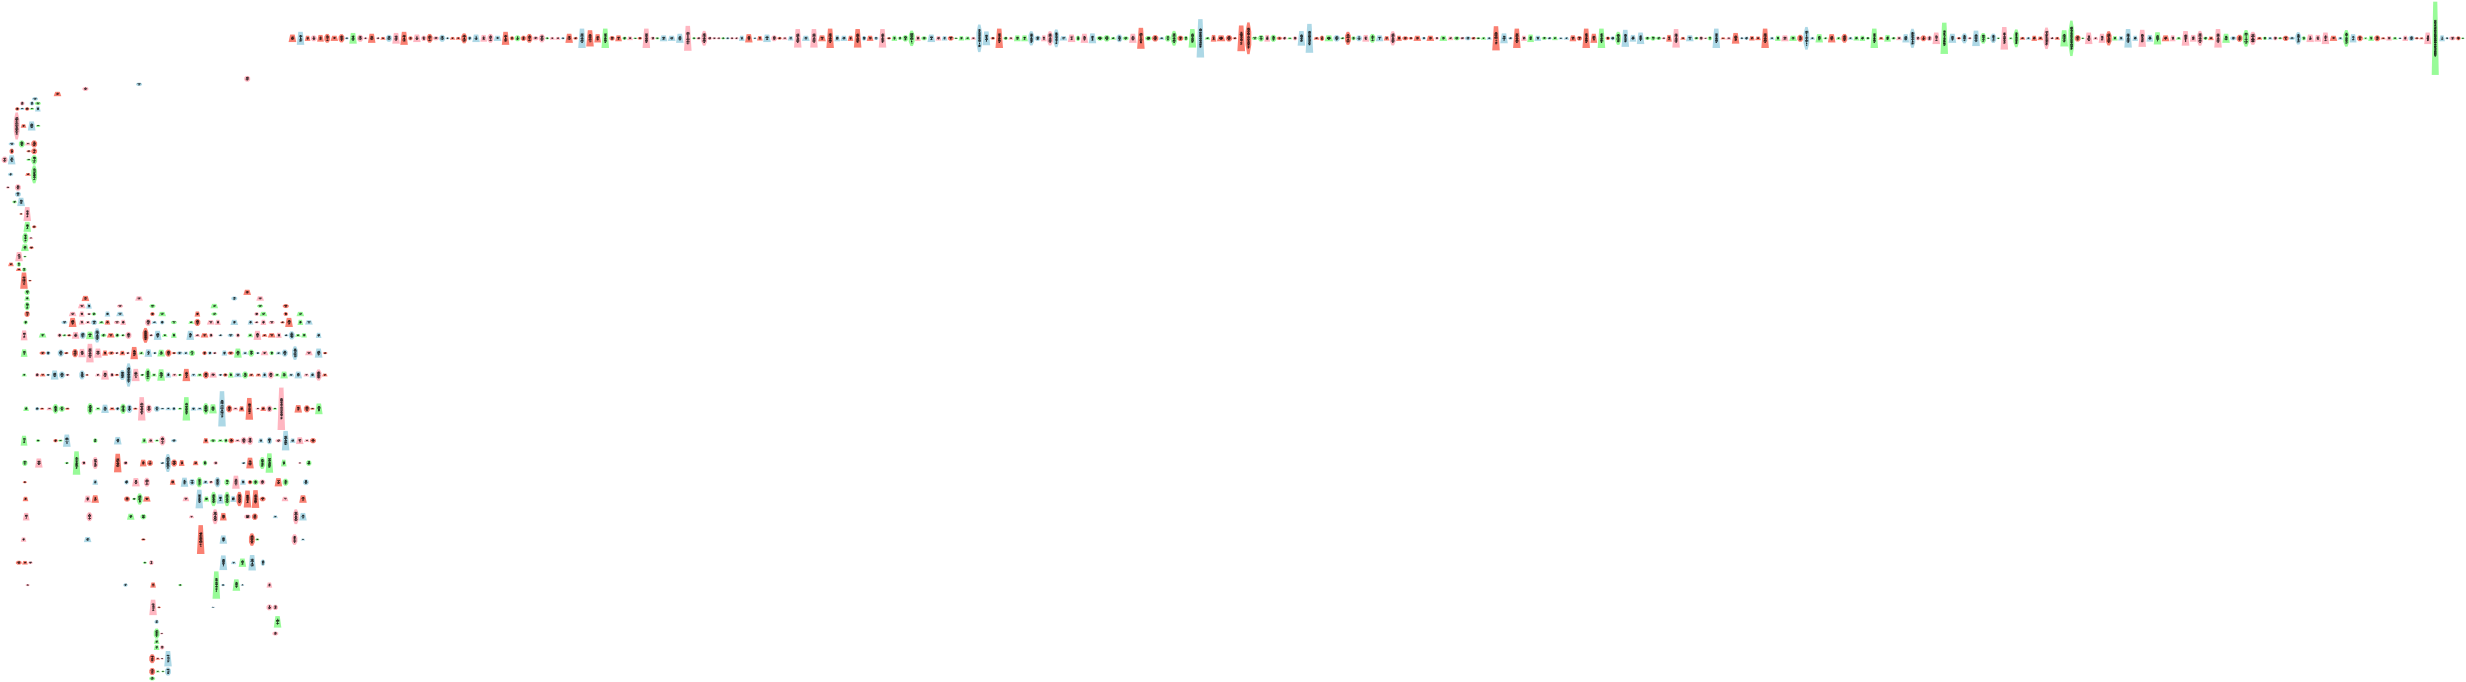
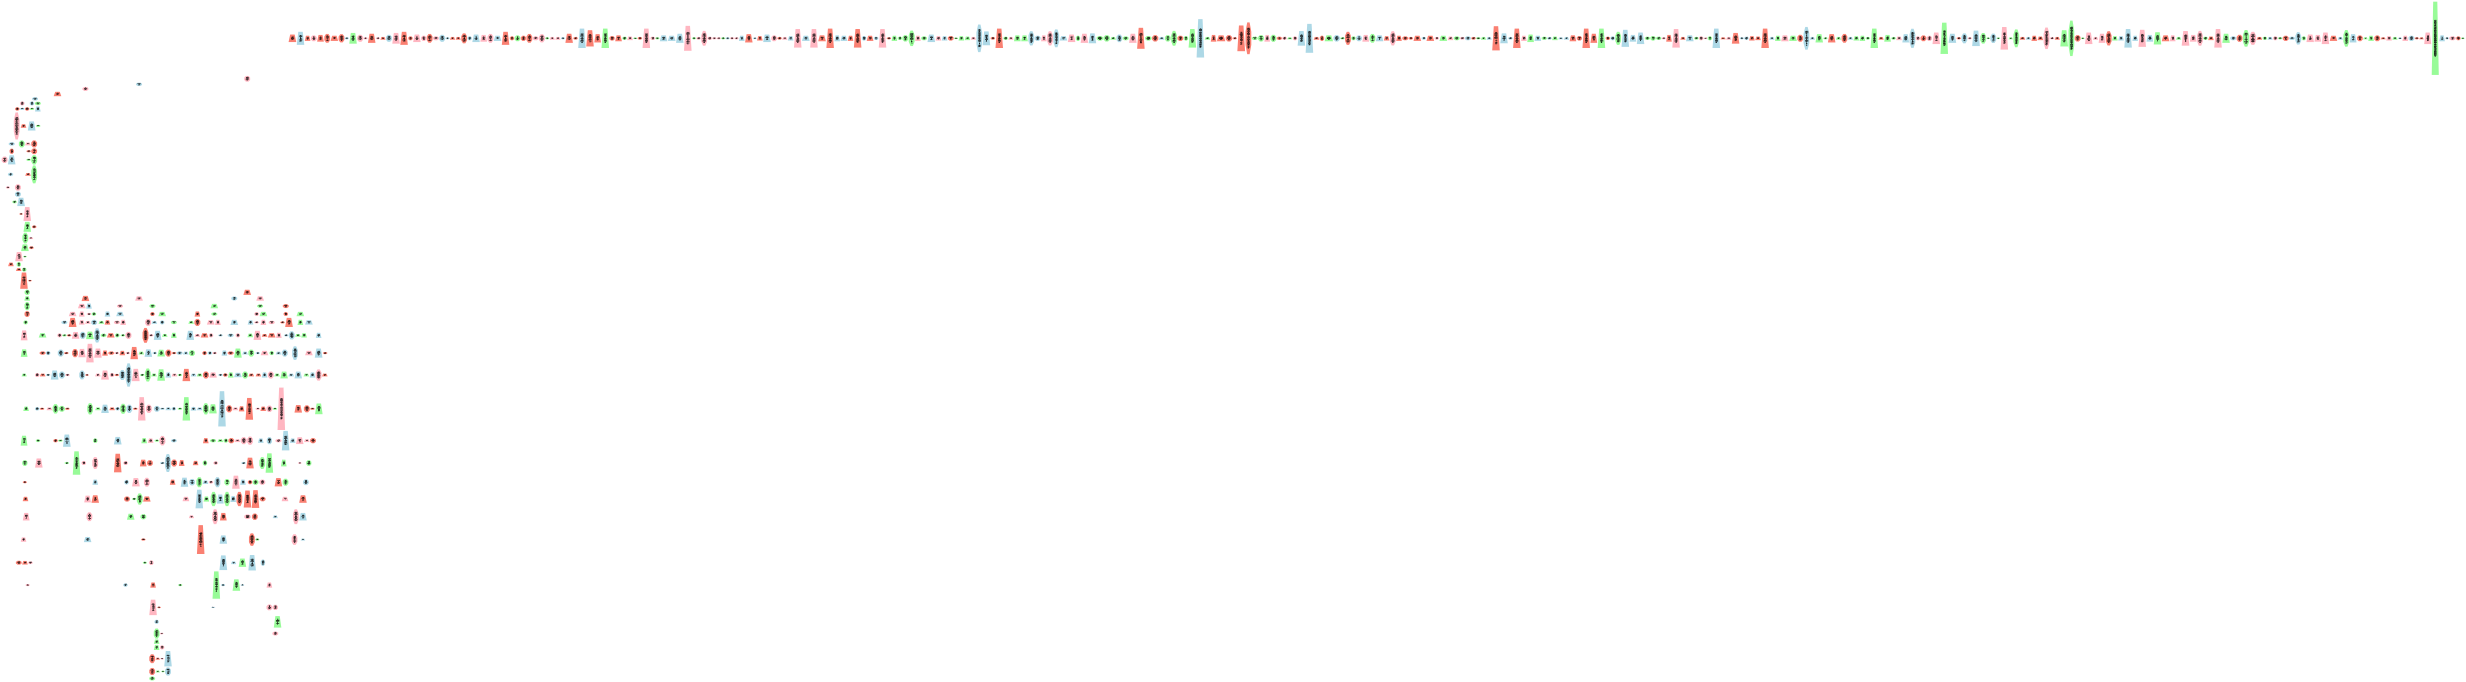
node "# 0x197 PUSHX Data JUMP": fillcolor lightpink -> palegreen
